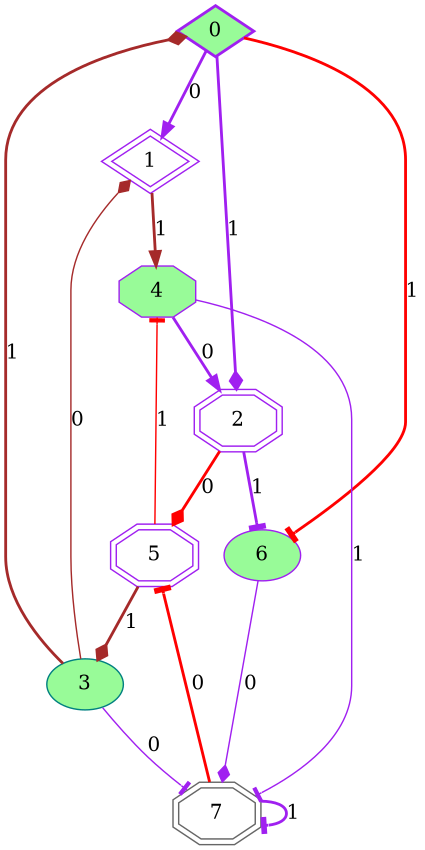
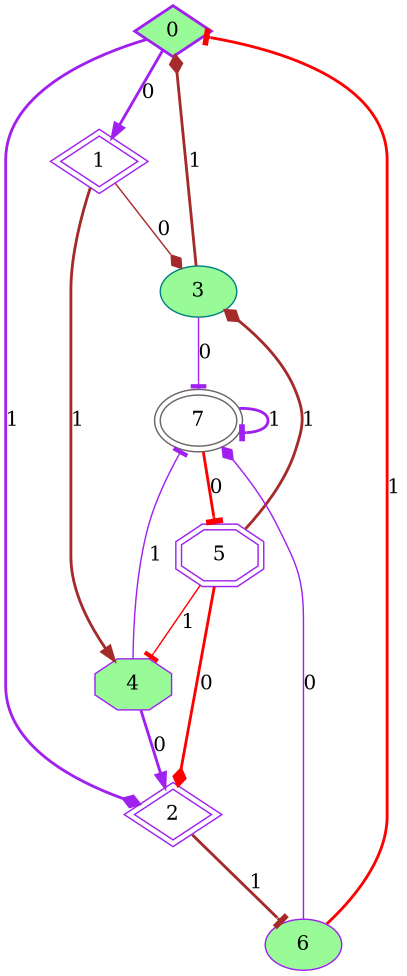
edge "0" -> "6": reversed
edge "3" -> "1": reversed
node "2": shape octagon -> diamond
edge "2" -> "5": reversed
edge "2" -> "6": color purple -> brown
node "7": shape octagon -> ellipse
